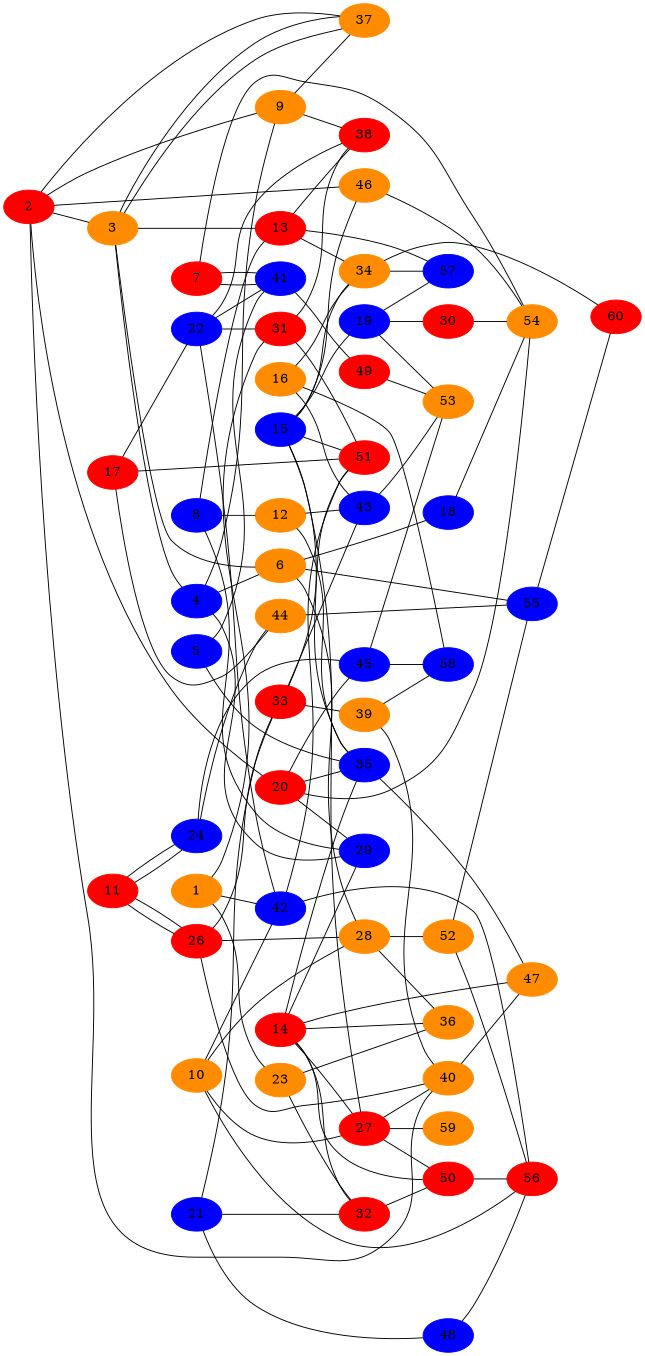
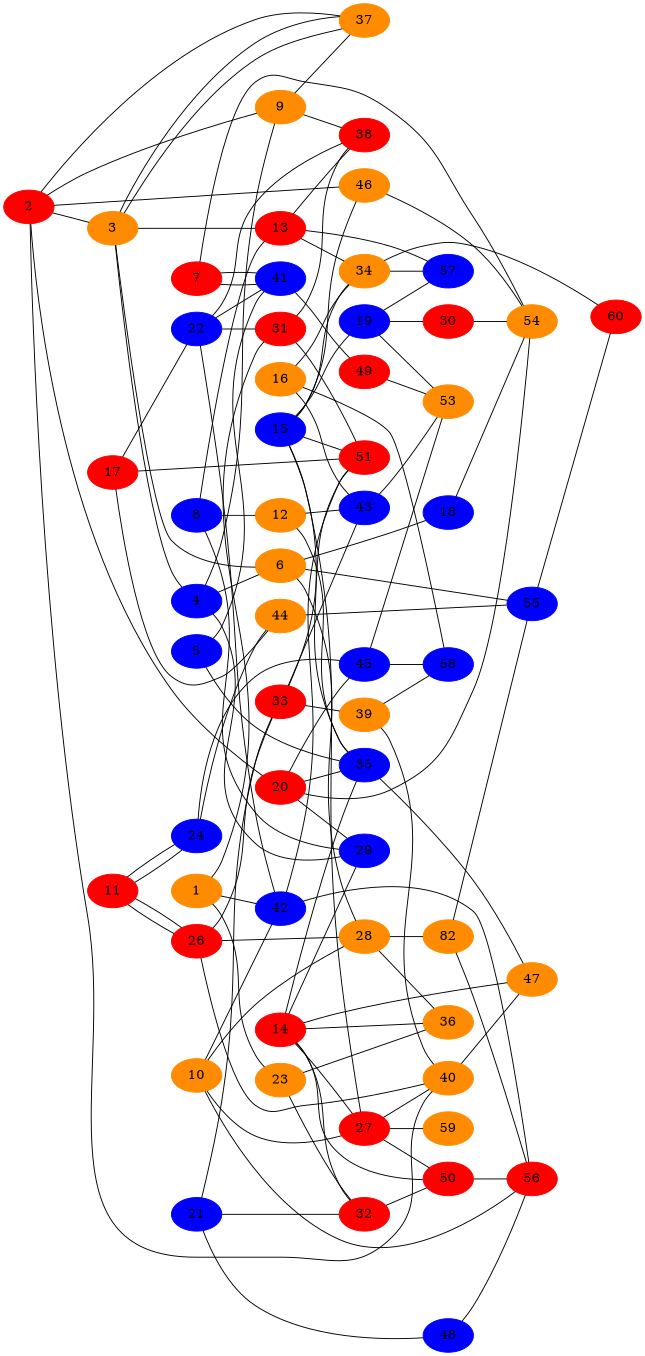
node "52": label "52" -> "82"
